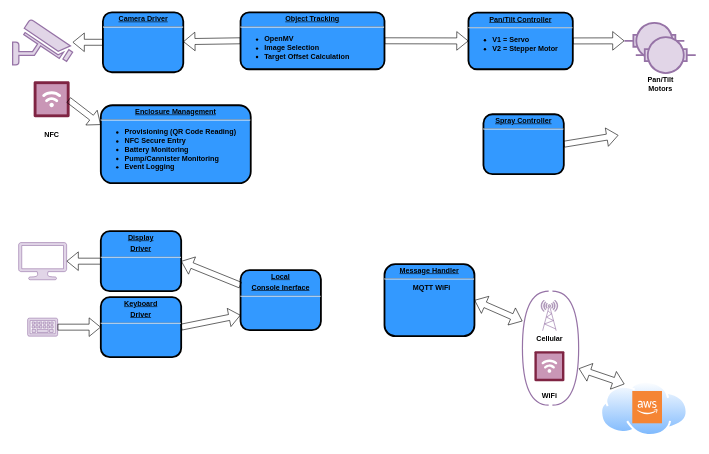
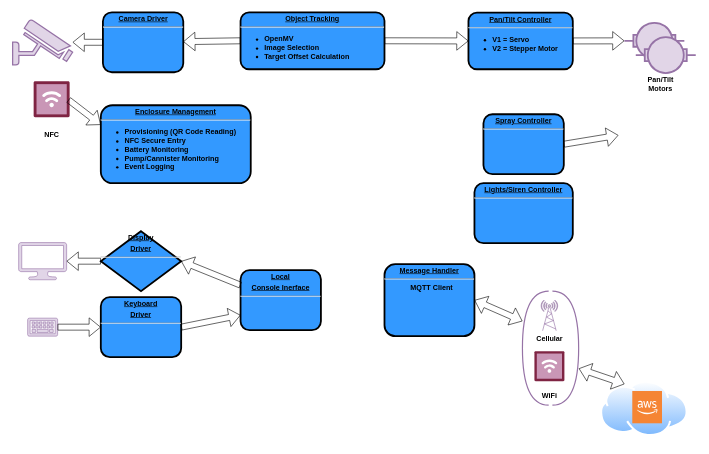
node "Lights/Siren Controller": added
node "Display Driver": shape rounded rectangle -> diamond
node "Message Handler MQTT WiFi": label "Message Handler MQTT WiFi" -> "Message Handler MQTT Client"
